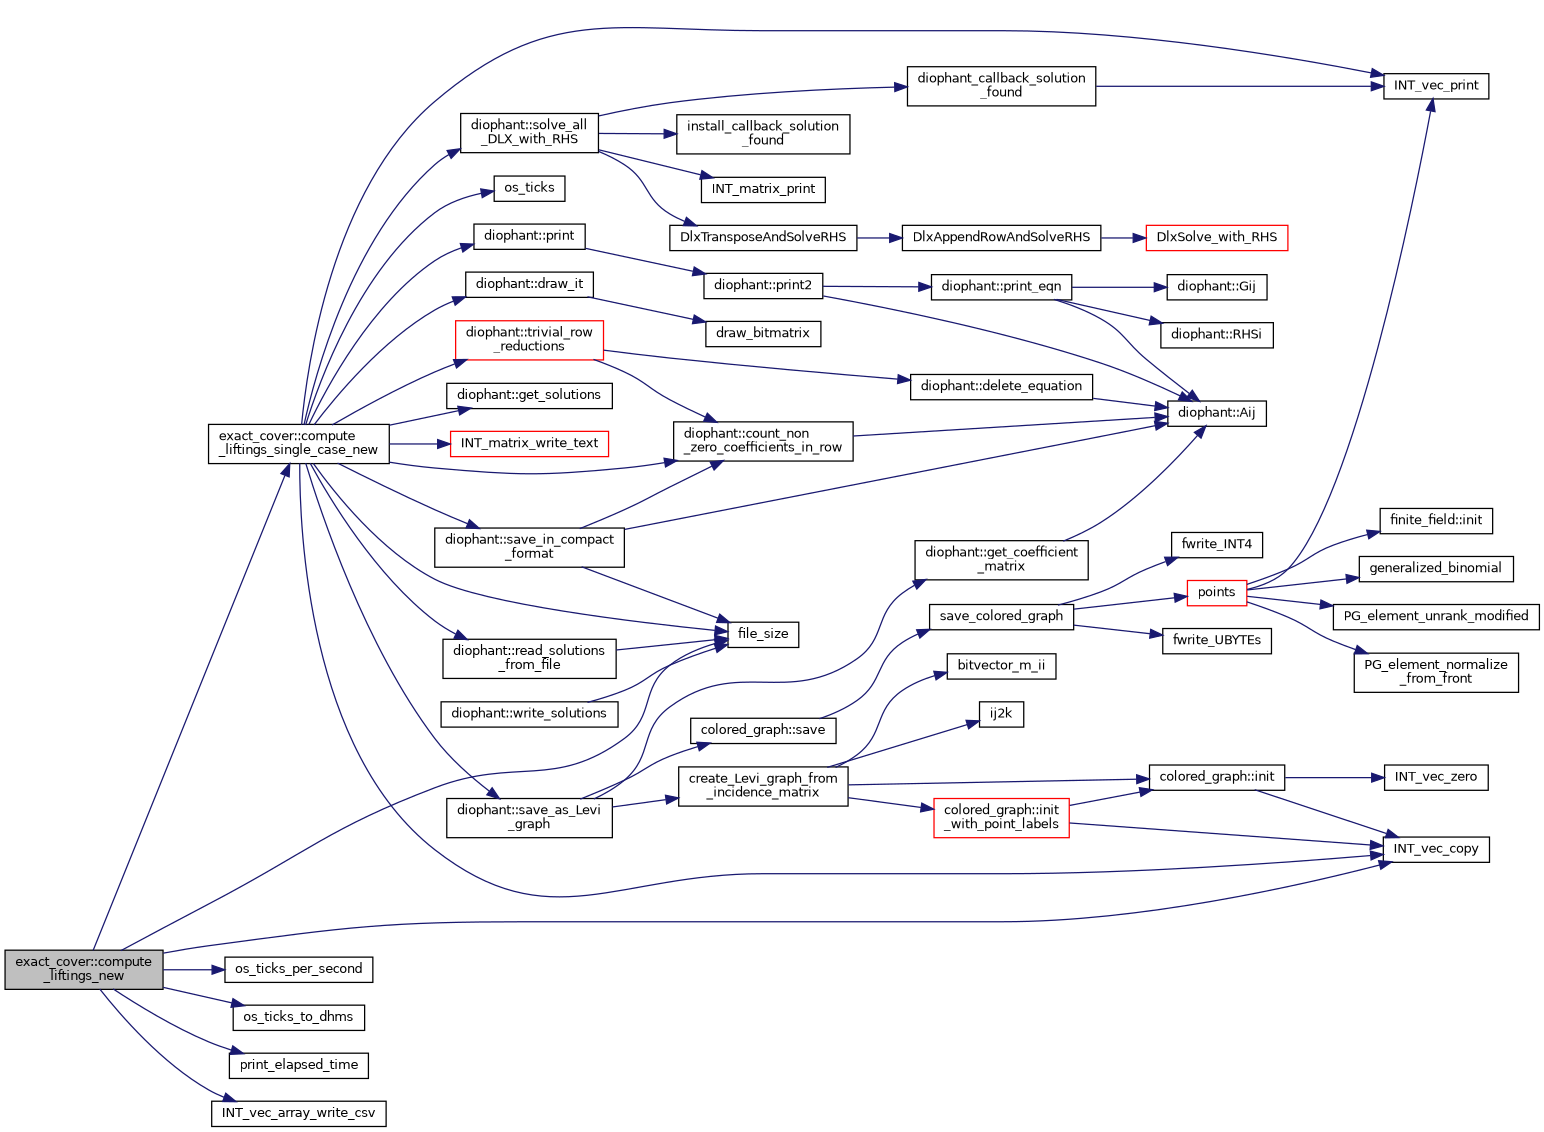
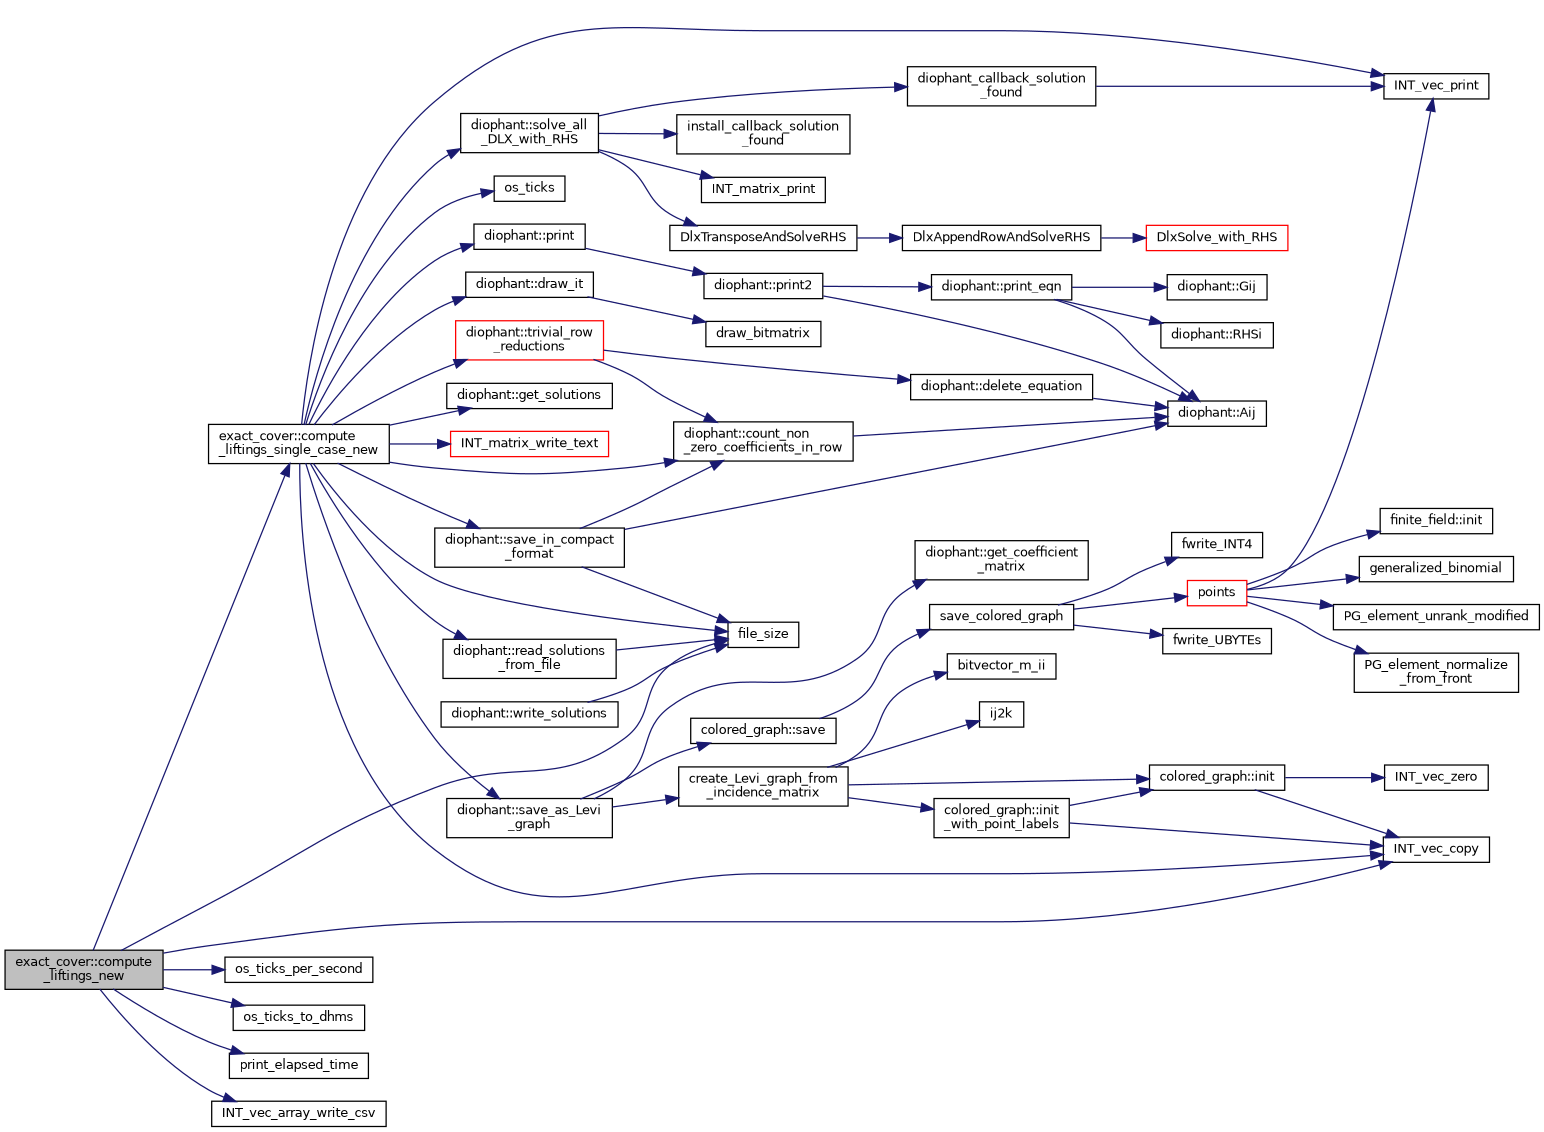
edge "diophant::get_coefficient _matrix" -> "diophant::Aij": removed
node "colored_graph::init _with_point_labels": color red -> black
